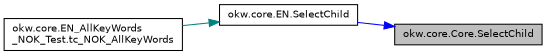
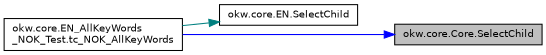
edge "okw.core.EN.SelectChild" -> "okw.core.Core.SelectChild": now "okw.core.EN_AllKeyWords _NOK_Test.tc_NOK_AllKeyWords" -> "okw.core.Core.SelectChild"
